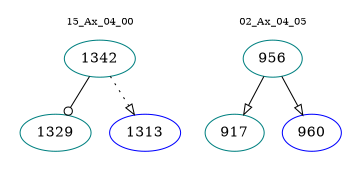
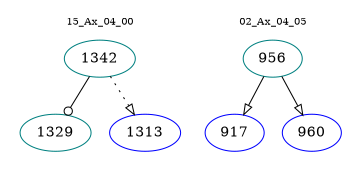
node "917": color teal -> blue
